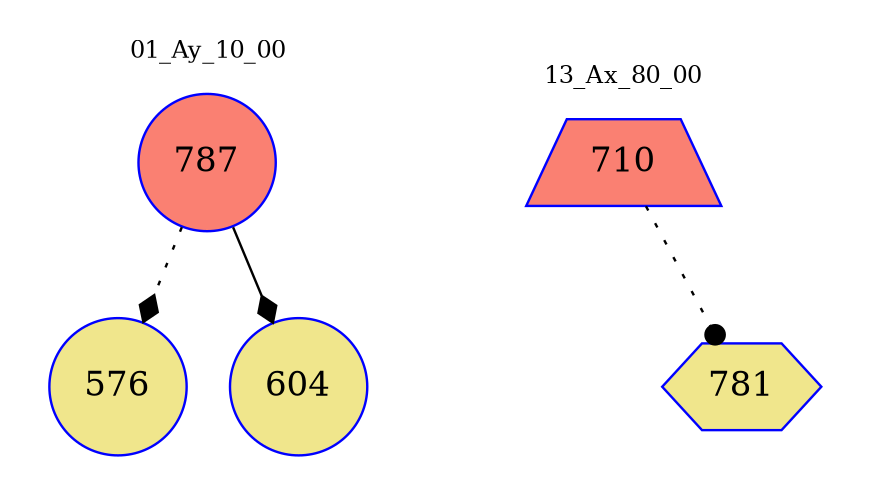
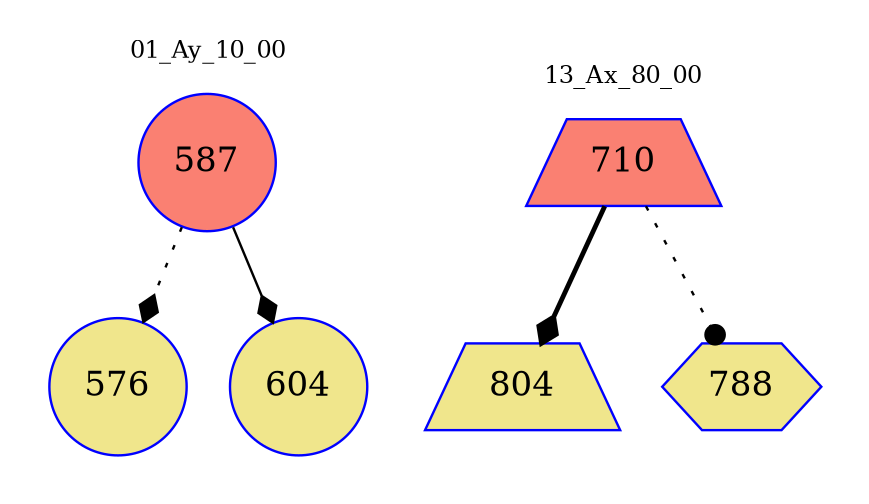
node "787": label "787" -> "587"
node "804": added
node "781": label "781" -> "788"
